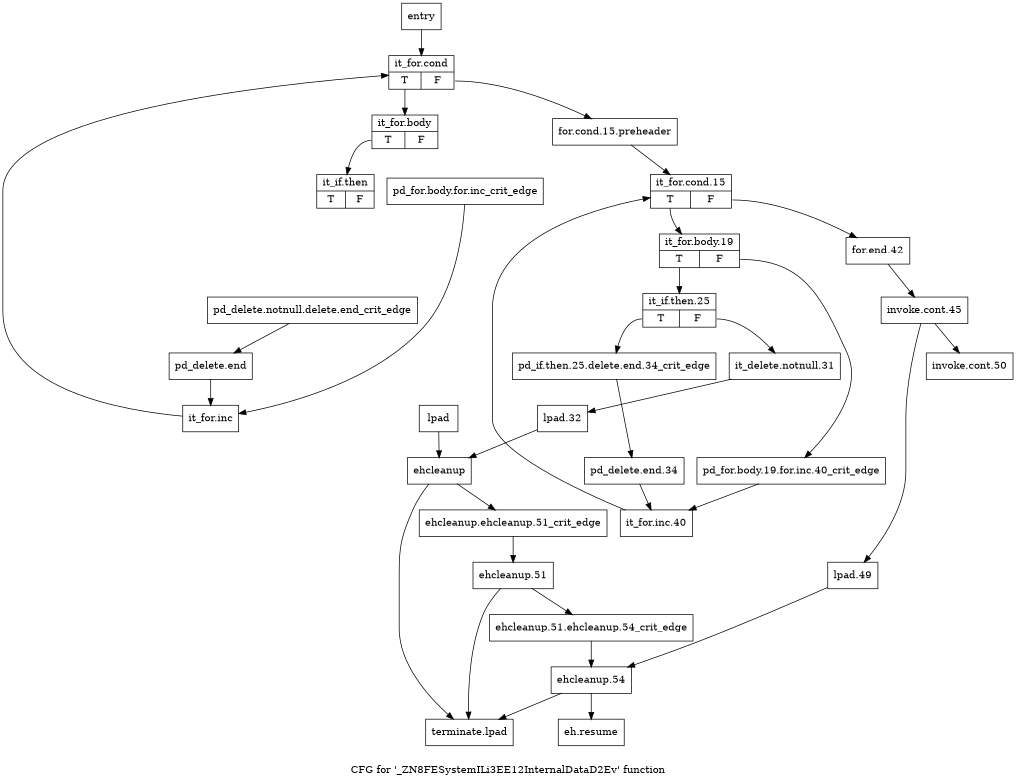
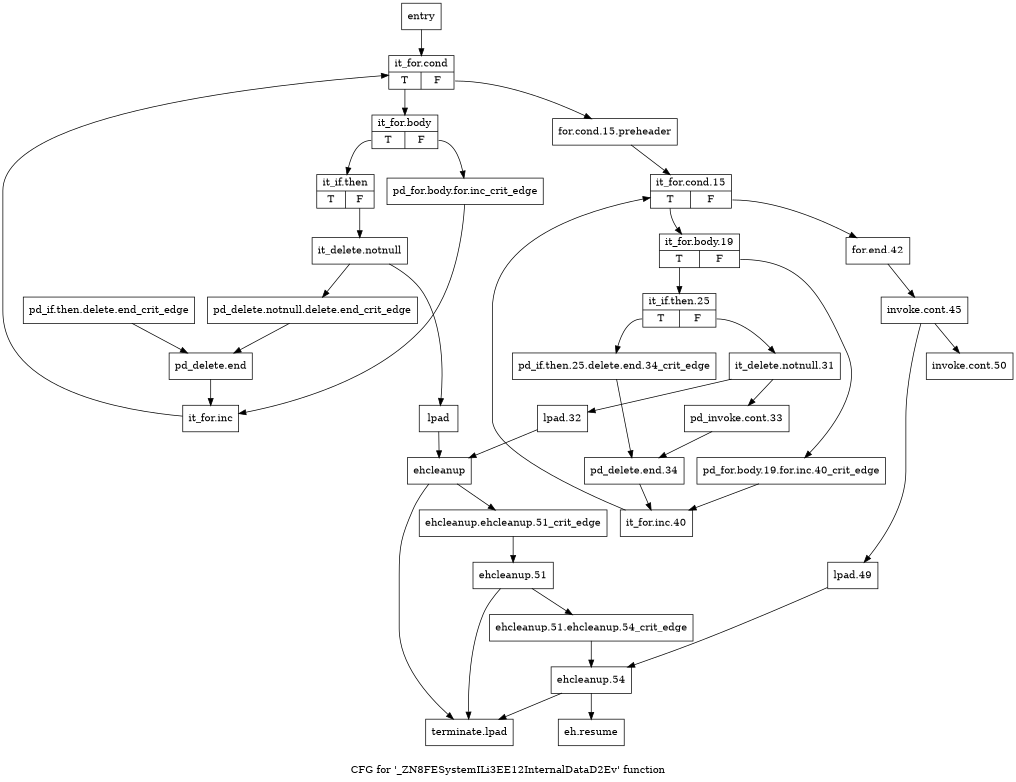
edge "it_for.body" -> "pd_for.body.for.inc_crit_edge": added
node "it_delete.notnull": added
node "pd_if.then.delete.end_crit_edge": added
node "pd_invoke.cont.33": added
